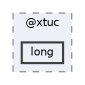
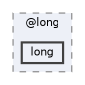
cluster "@xtuc": label "@xtuc" -> "@long"
